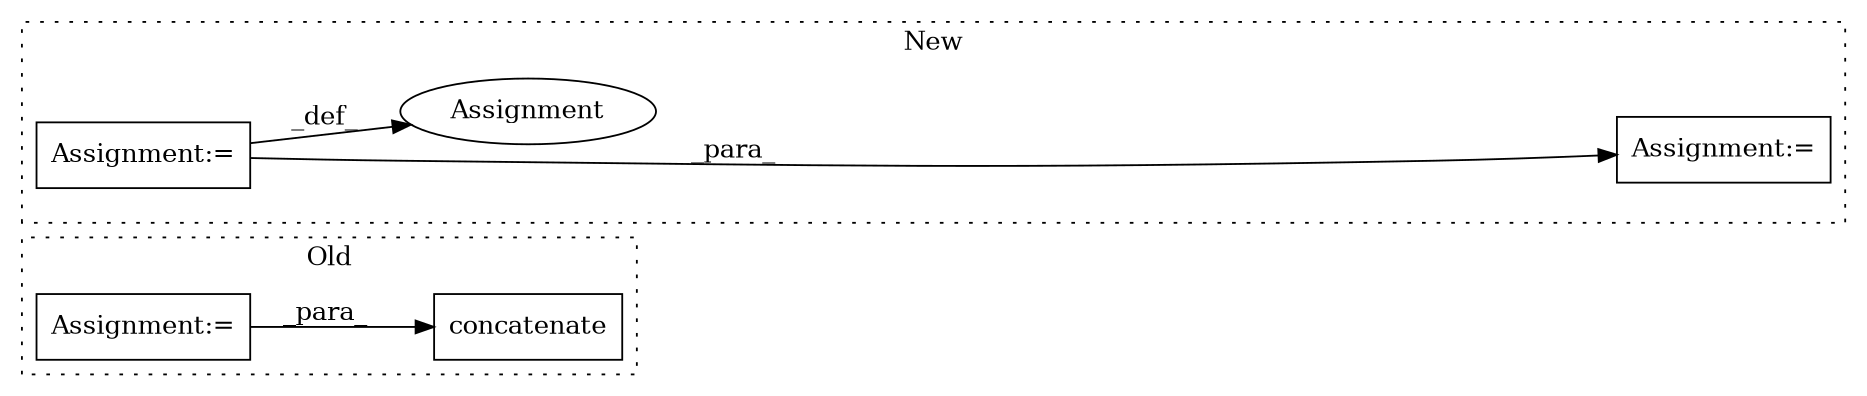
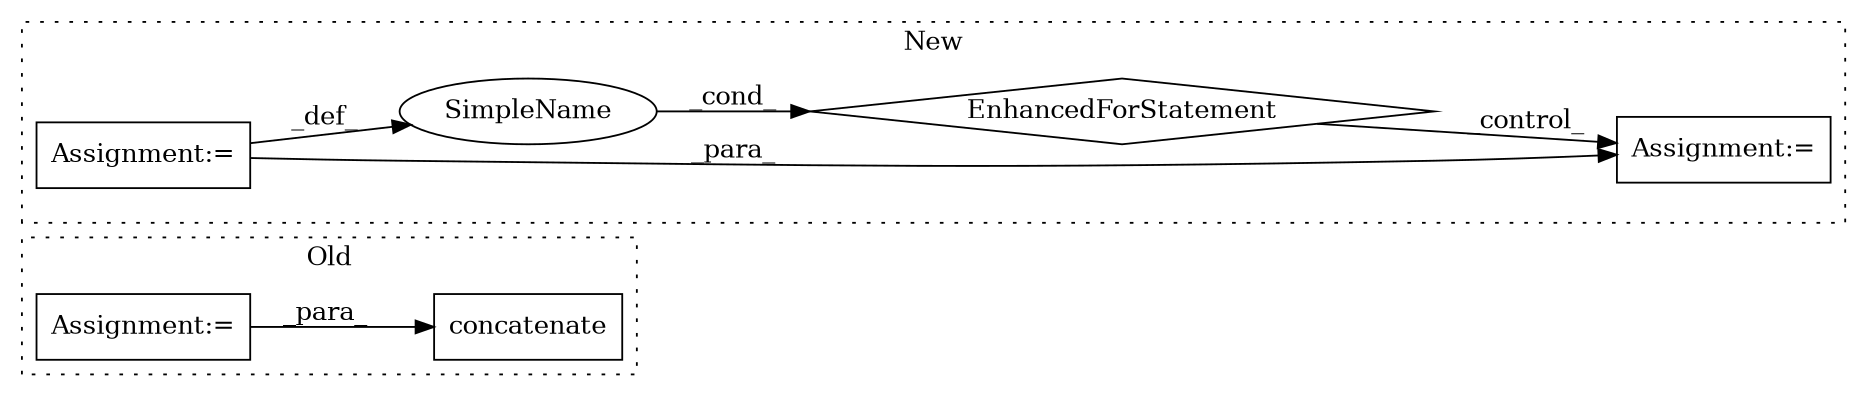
node "Assignment": label "Assignment" -> "SimpleName"
node "EnhancedForStatement": added
